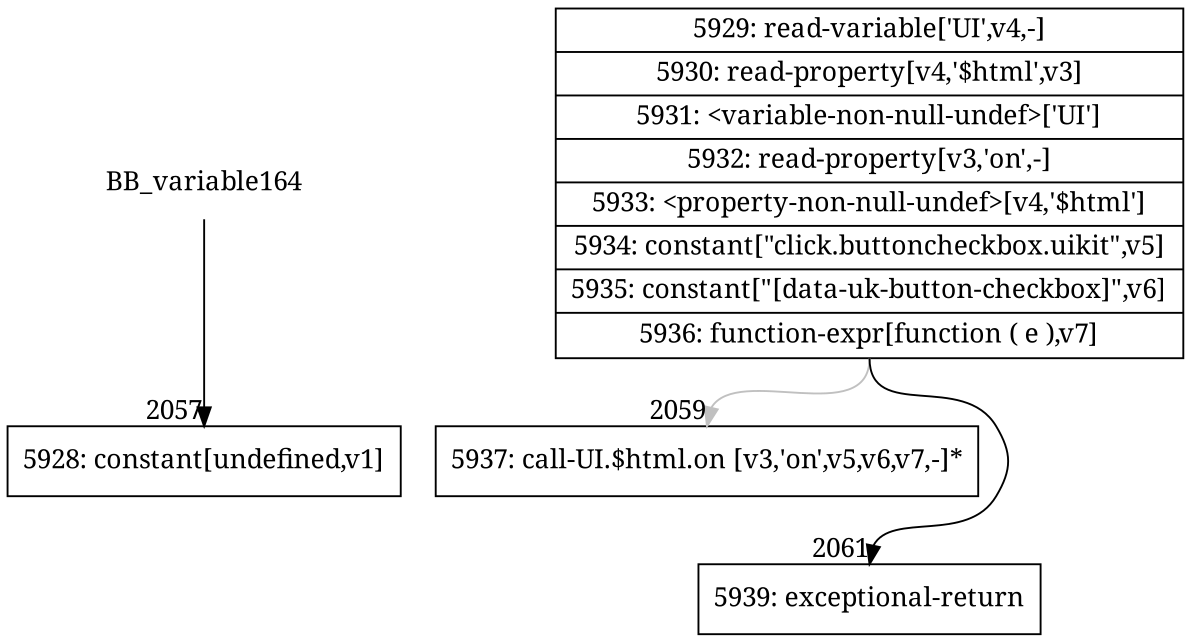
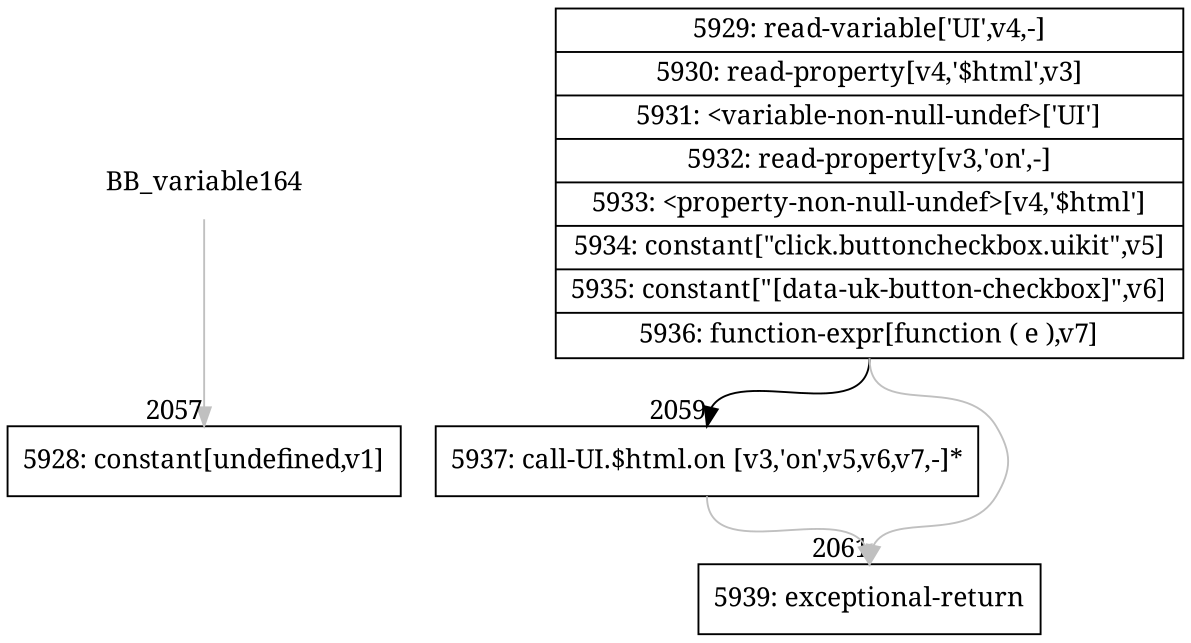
edge "BB_variable164" -> "5928: constant[undefined,v1]": color black -> gray
edge "5929: read-variable['UI',v4,-]" -> "5937: call-UI.$html.on [v3,'on',v5,v6,v7,-]*": color gray -> black
edge "5929: read-variable['UI',v4,-]" -> "5939: exceptional-return": color black -> gray
edge "5937: call-UI.$html.on [v3,'on',v5,v6,v7,-]*" -> "5939: exceptional-return": added
